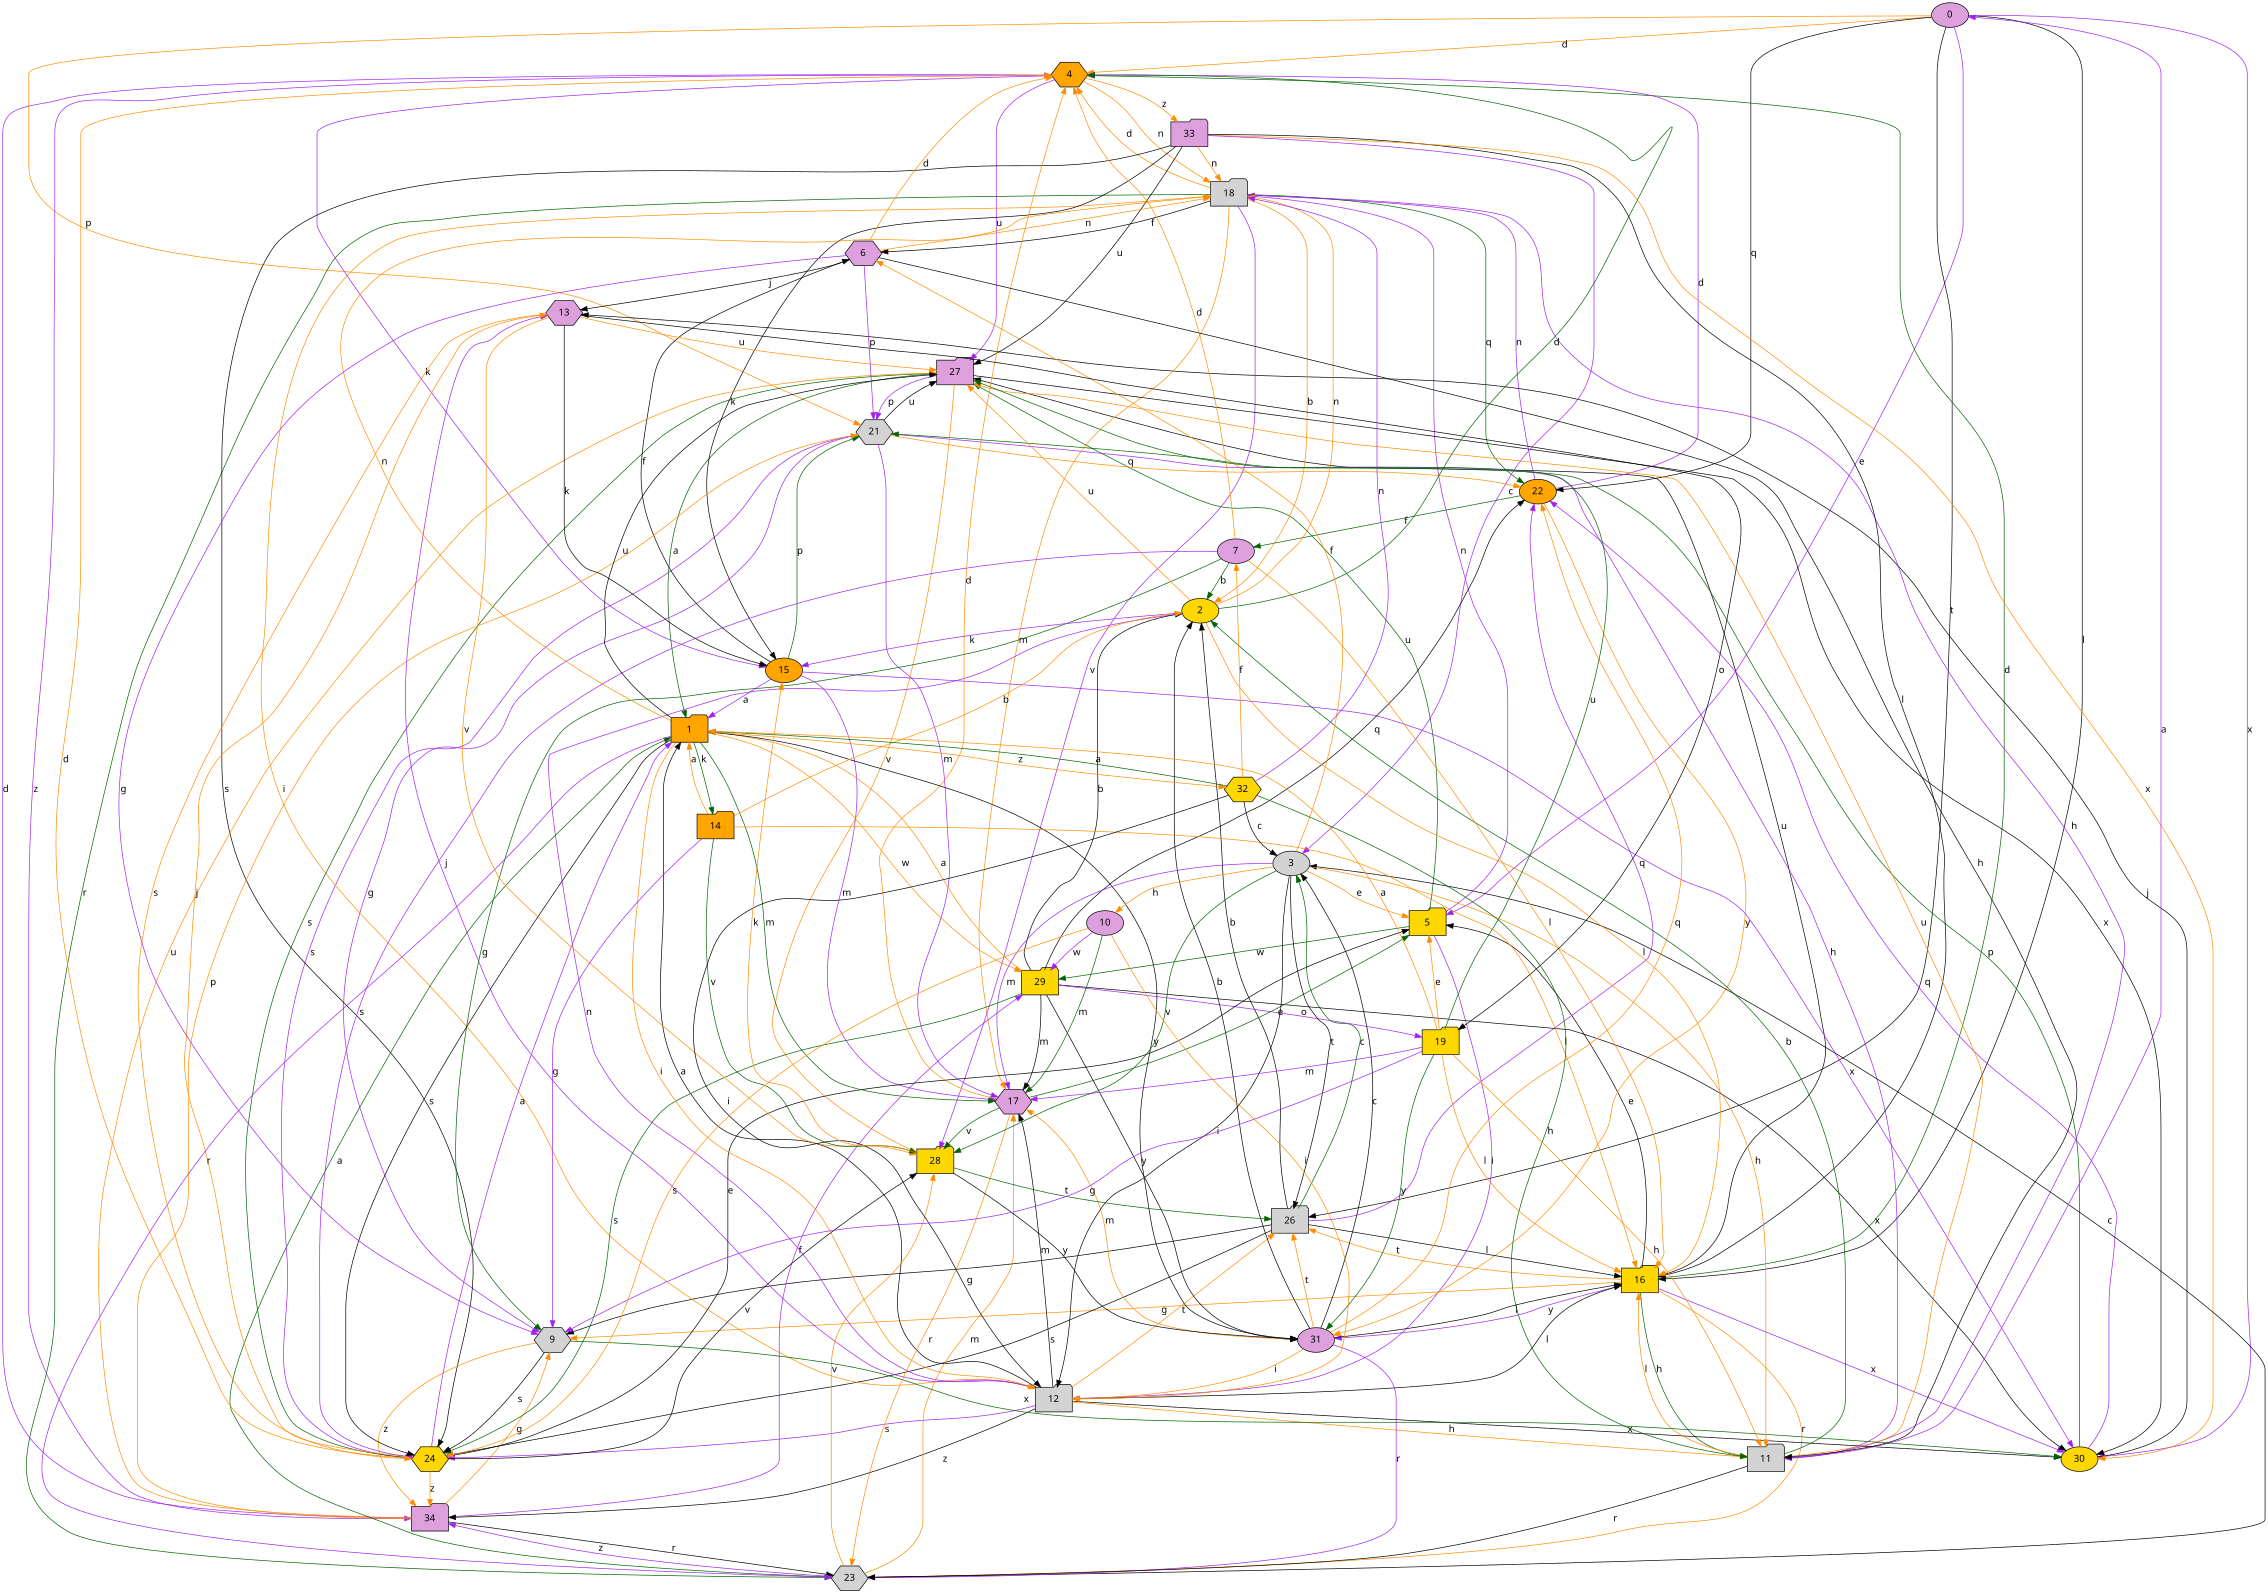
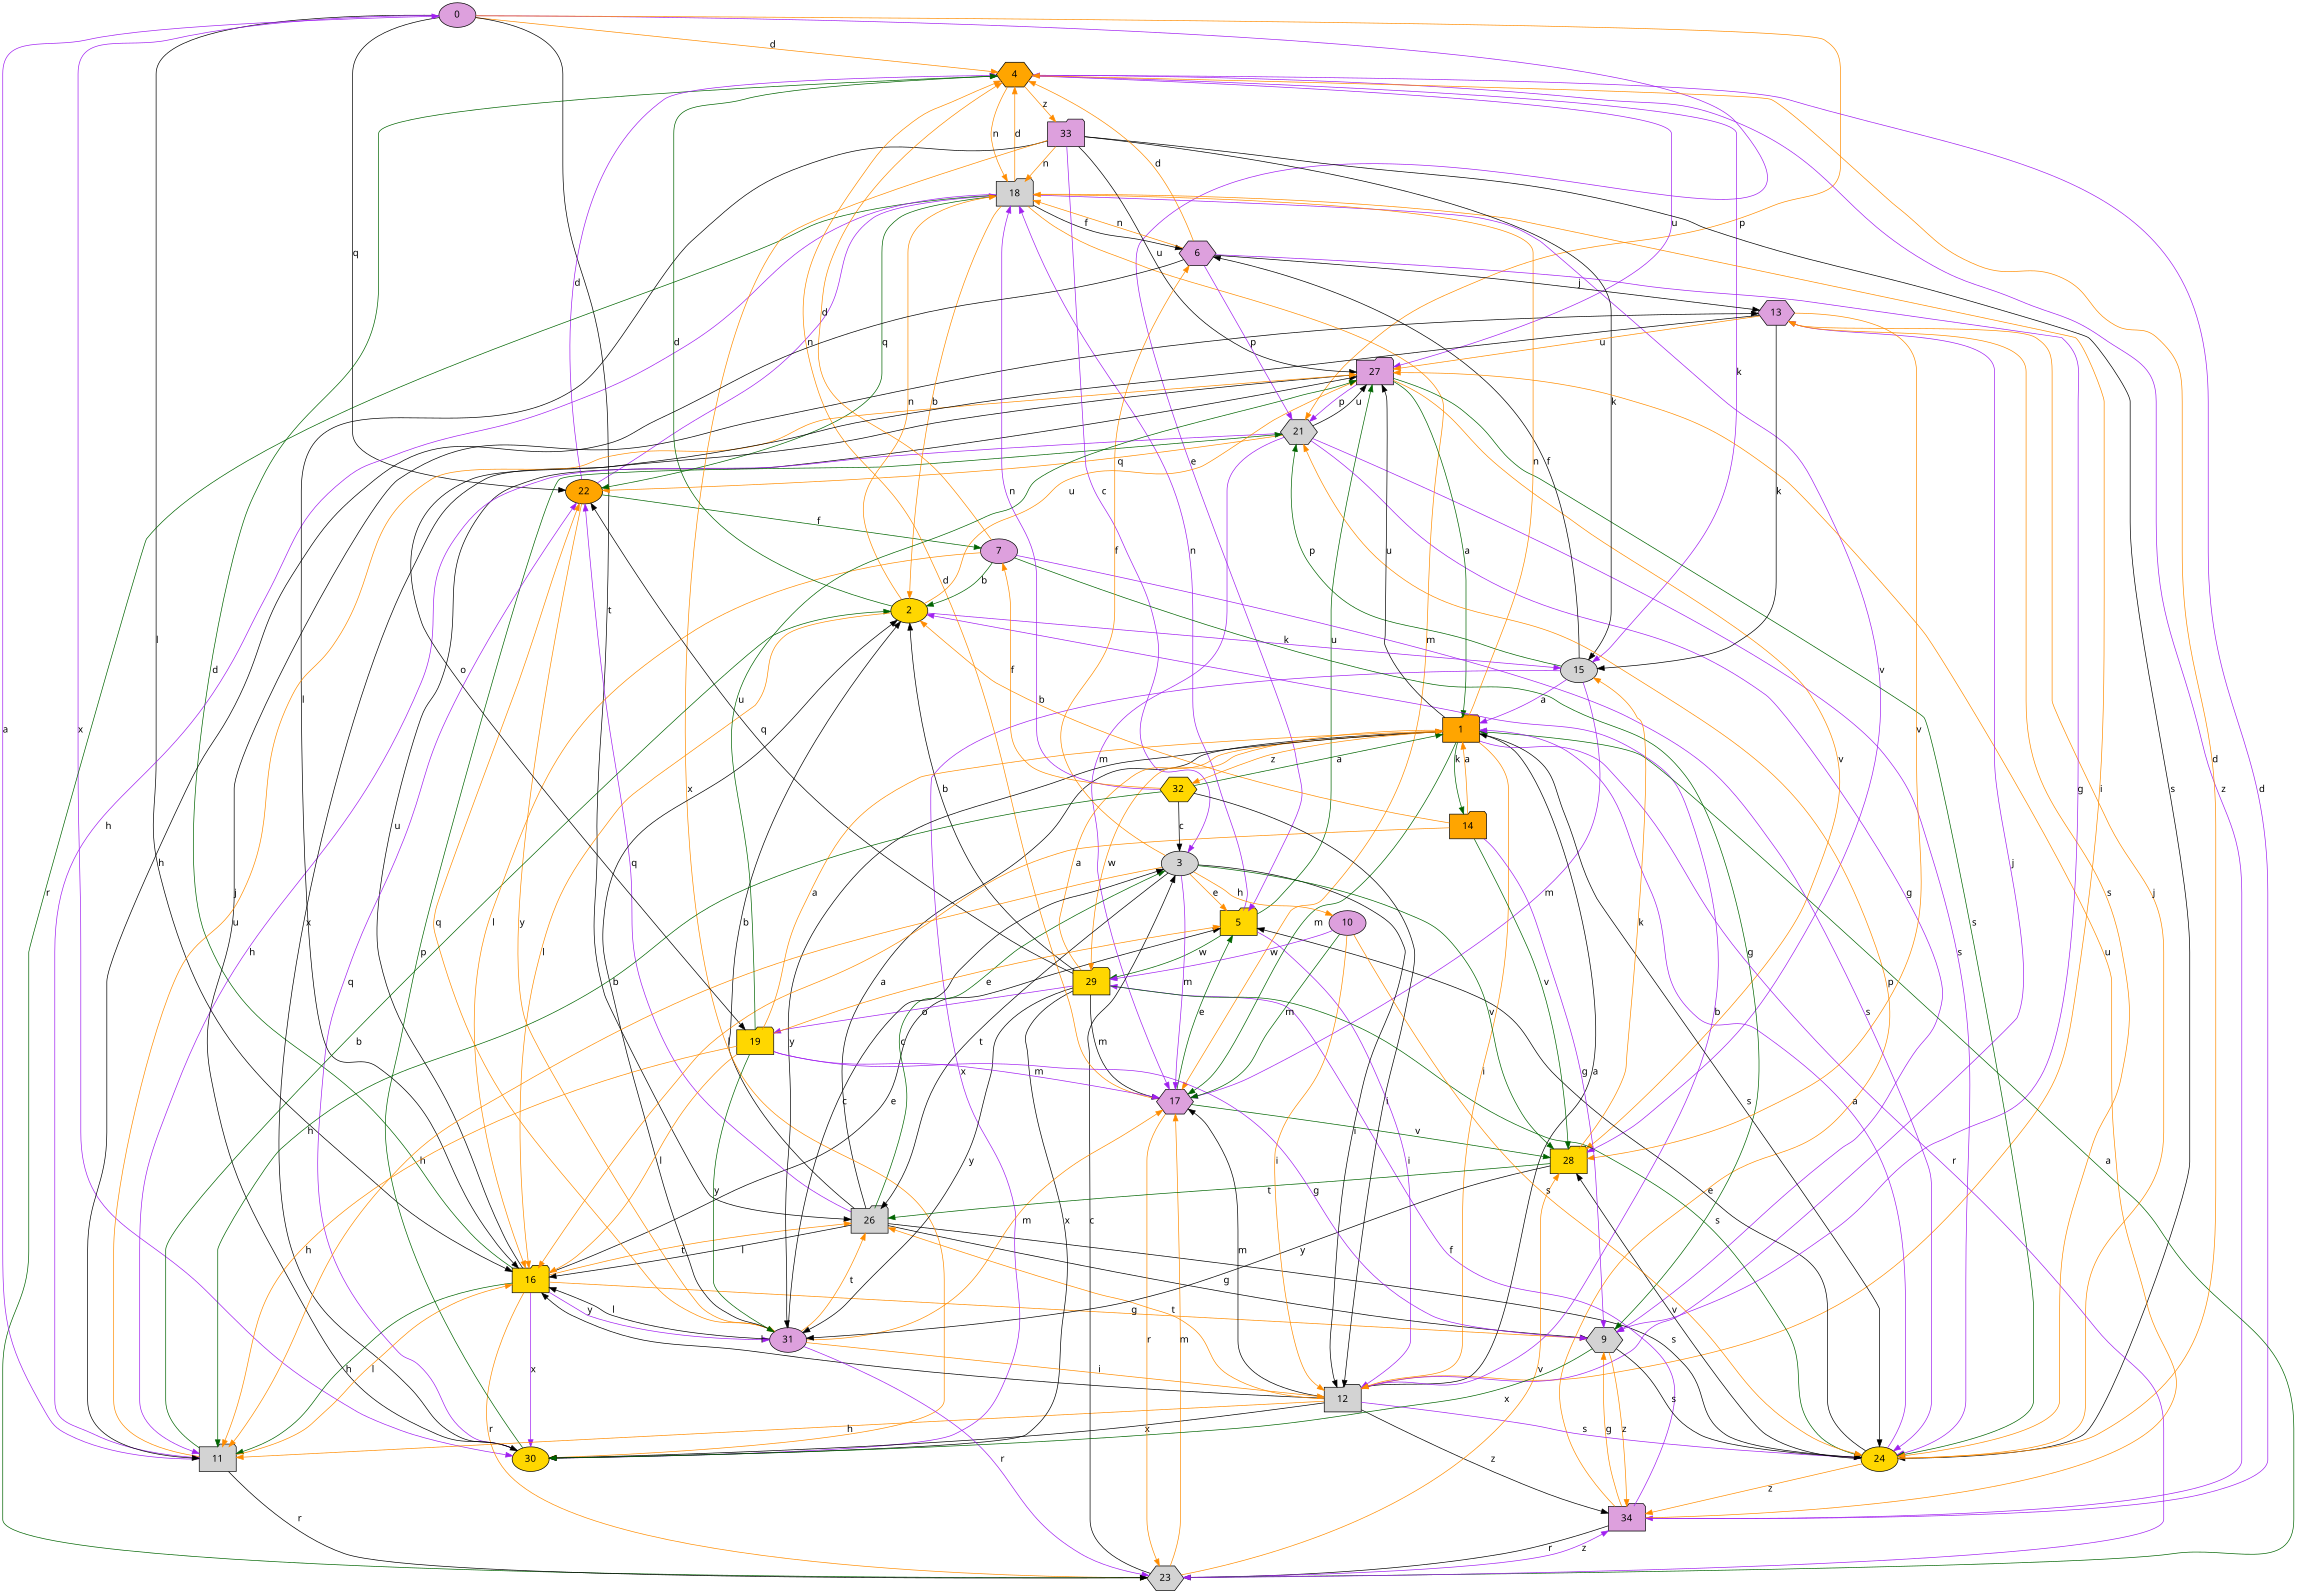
node "15": fillcolor orange -> lightgrey
edge "26" -> "1": added, label "a"
edge "12" -> "2": label "n" -> "b"
node "24": shape hexagon -> ellipse
